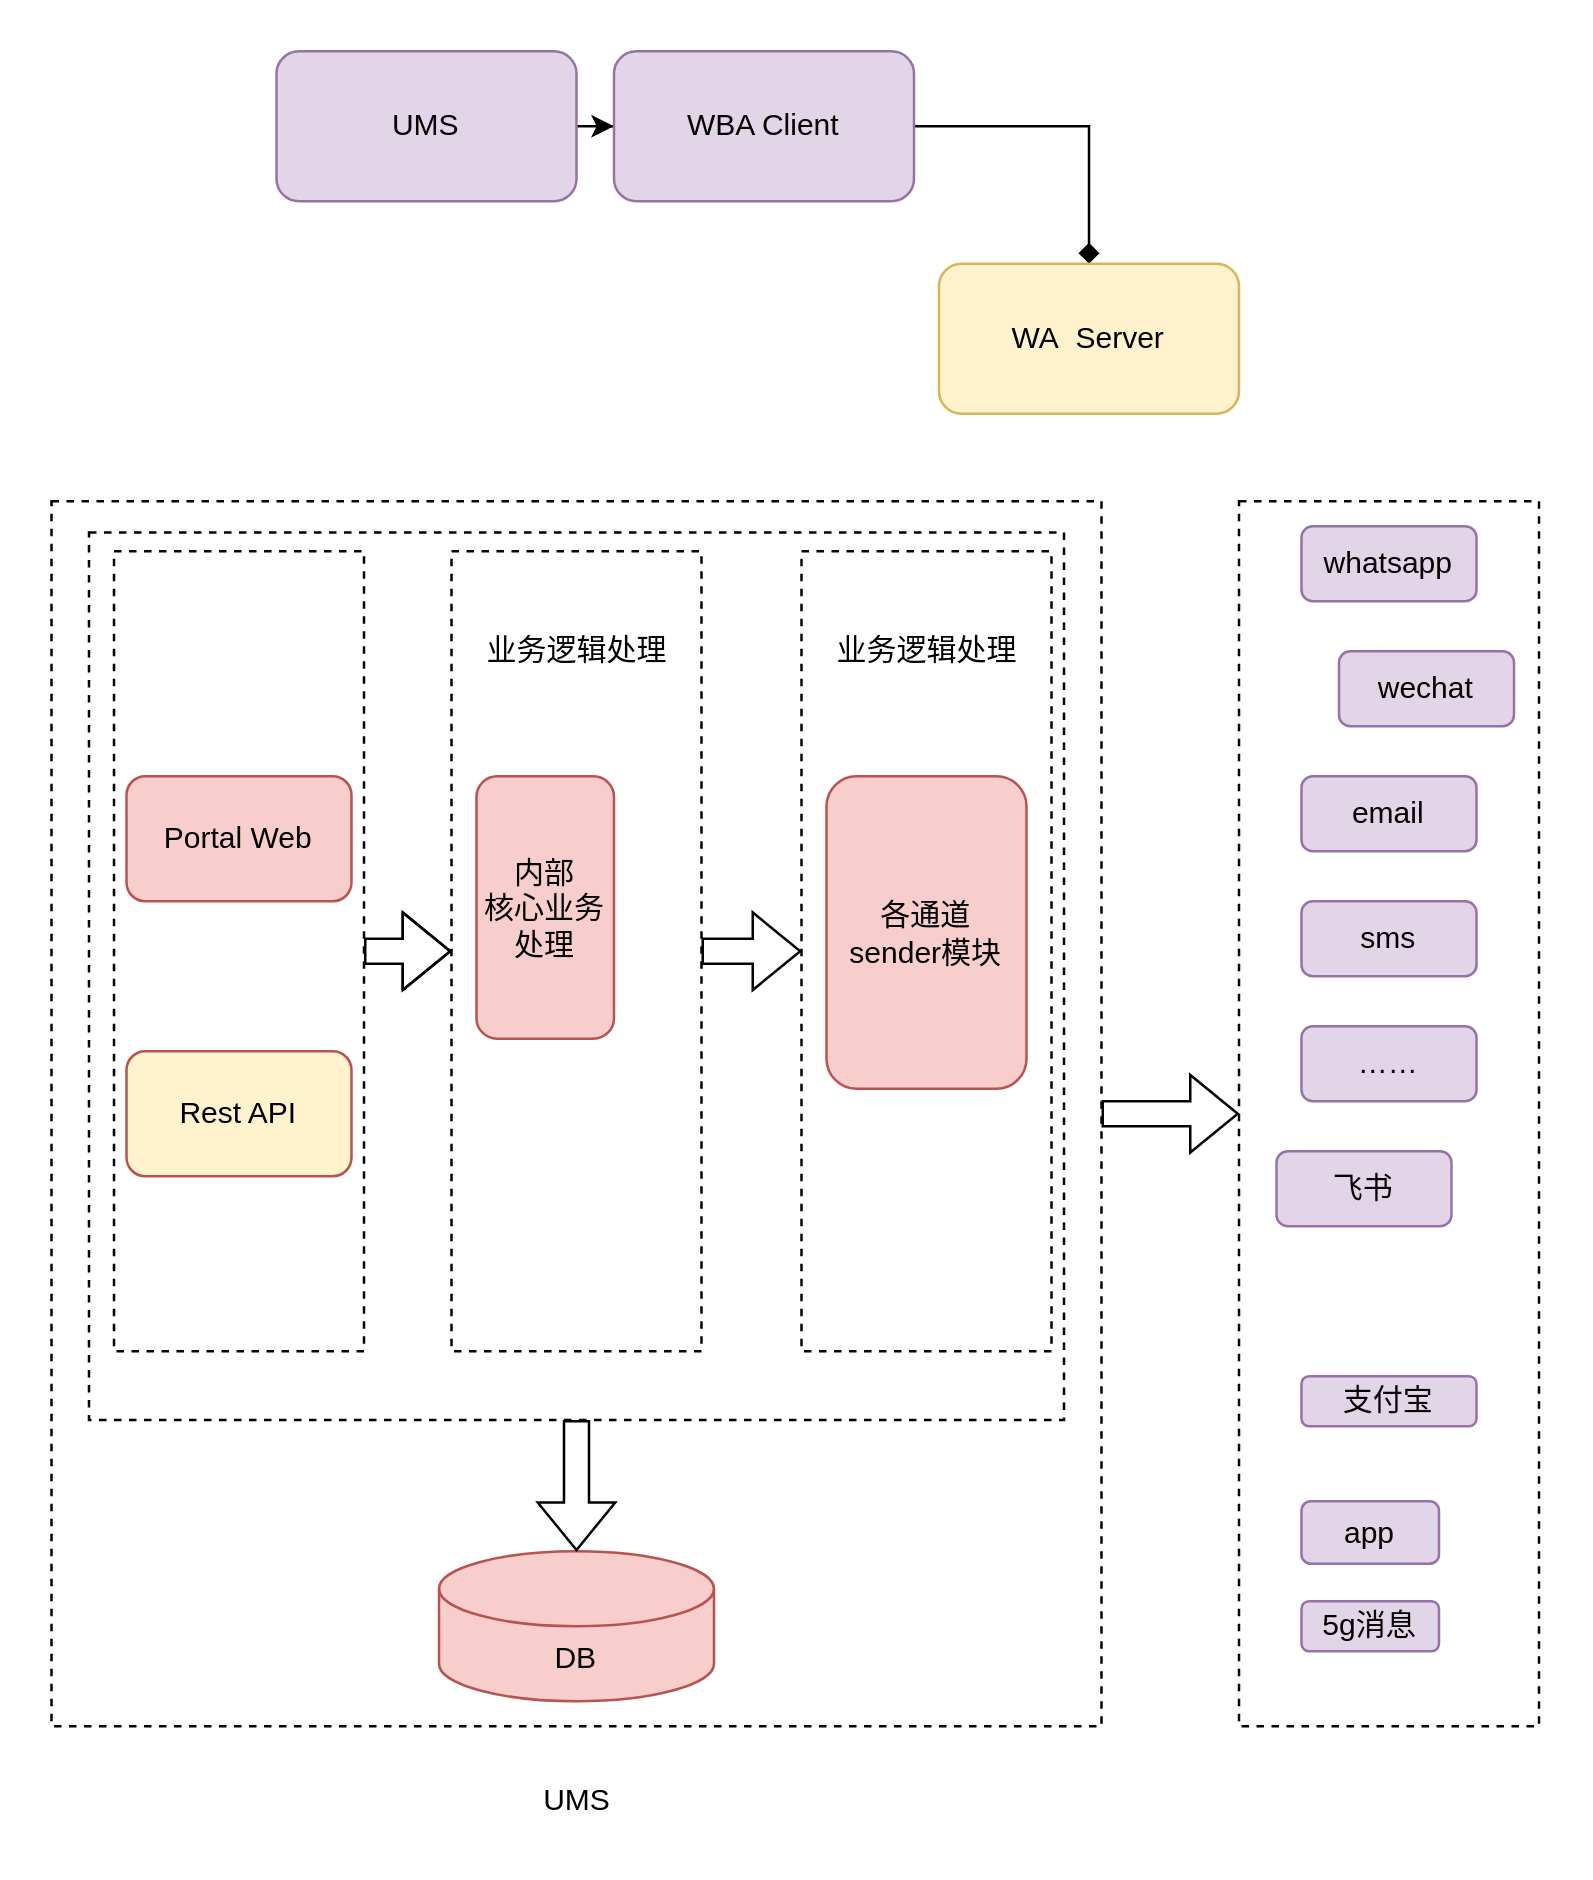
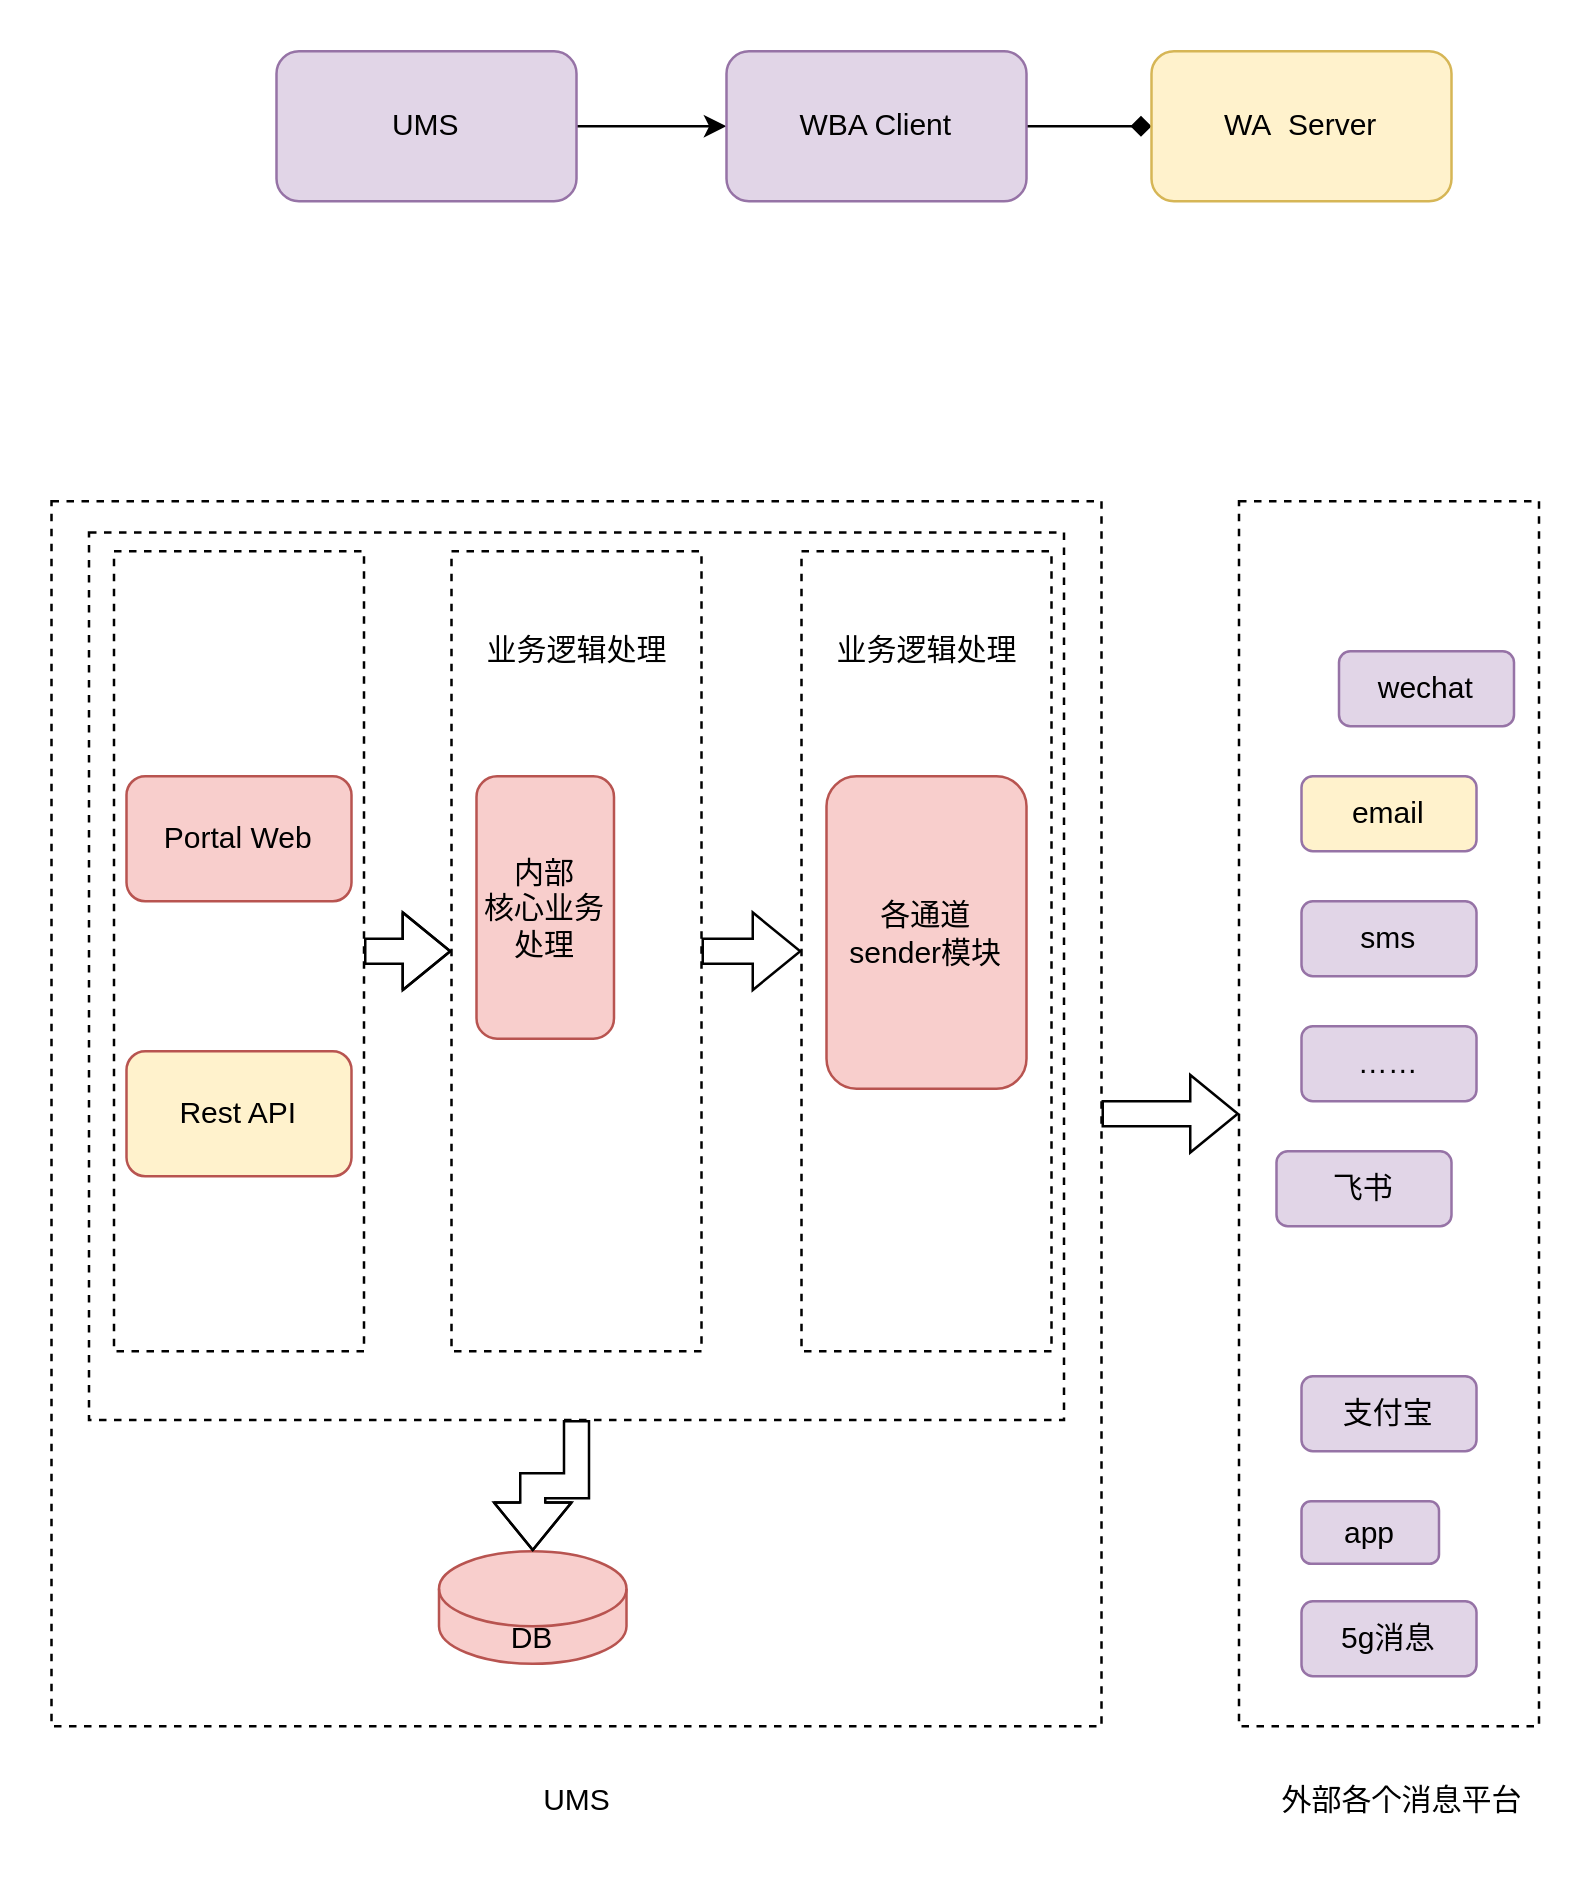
node "WBA Client": moved (764, 126) -> (876, 126)
node "WA Server": moved (1089, 339) -> (1301, 126)
node "whatsapp": removed
node "email": fillcolor #e1d5e7 -> #fff2cc
node "支付宝": size 175x50 -> 175x75
node "DB": size 275x150 -> 188x113
node "5g消息": size 138x50 -> 175x75
node "外部各个消息平台": added
